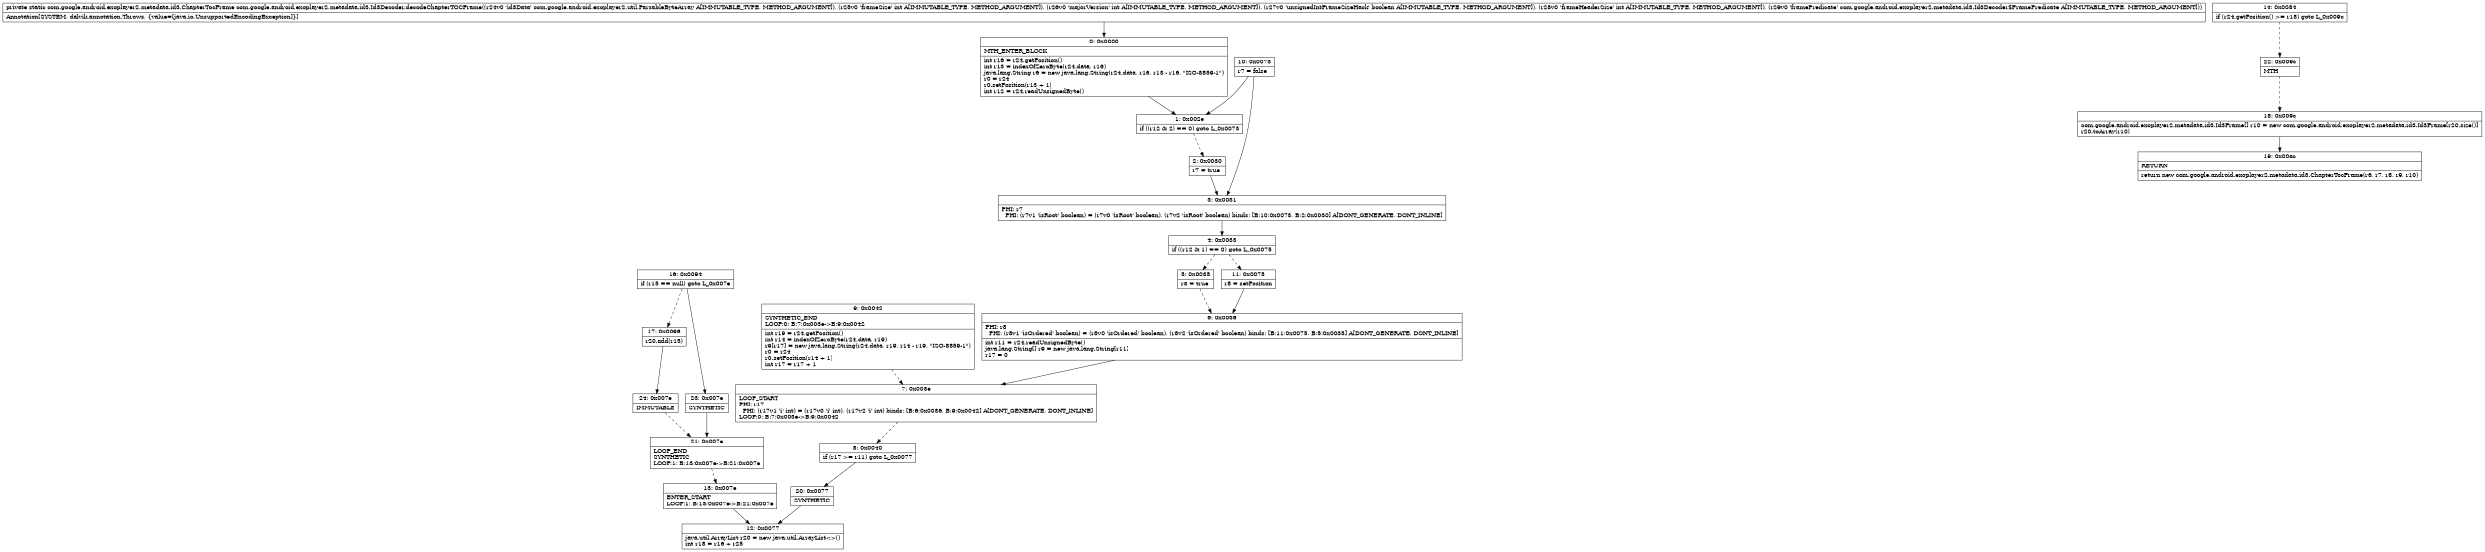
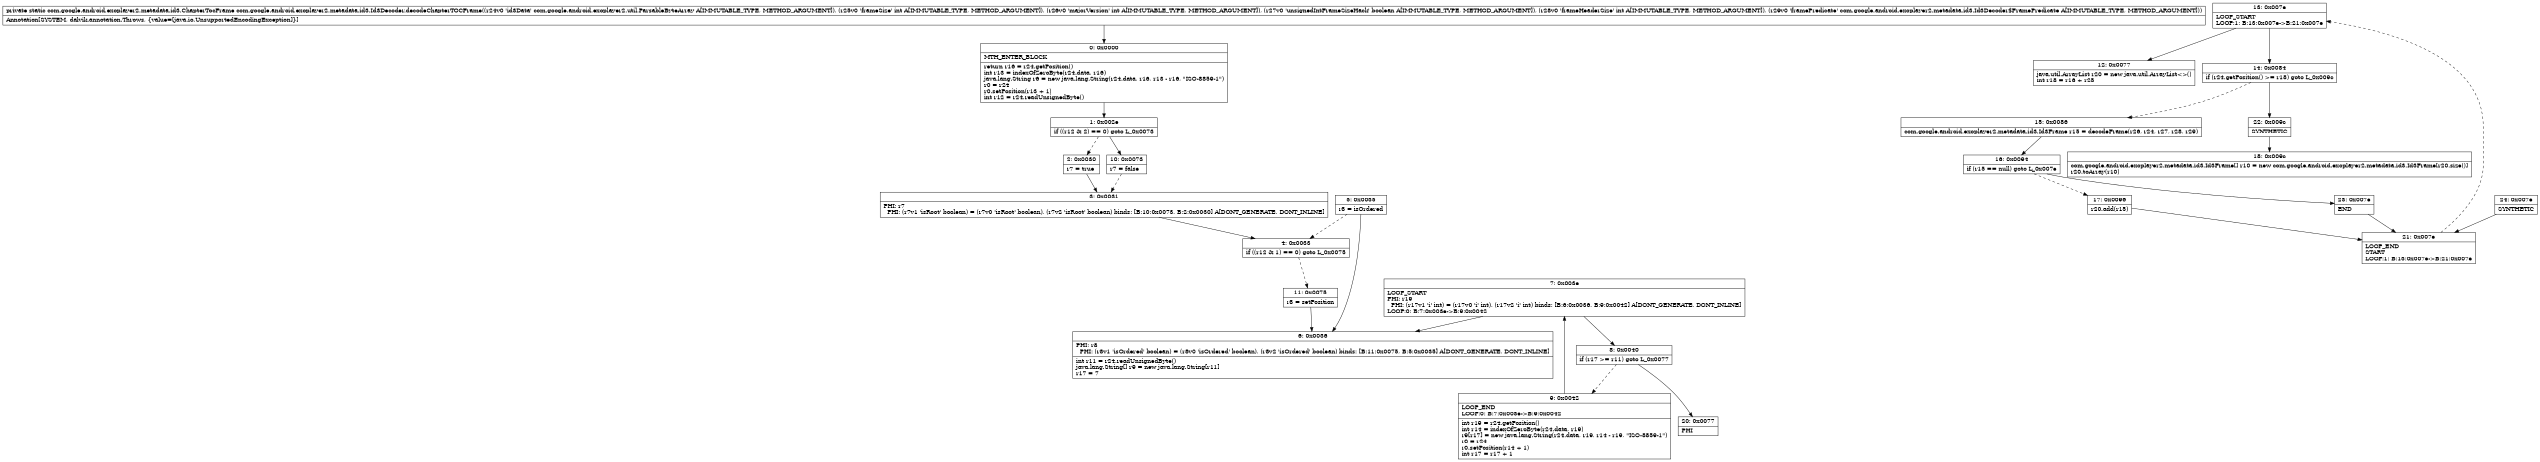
edge "14: 0x0084" -> "22: 0x009c": style dashed -> solid
edge "13: 0x007e" -> "14: 0x0084": added
node "0: 0x0000": text "int r16 = r24.getPosition()" -> "return r16 = r24.getPosition()"
node "22: 0x009c": text "MTH" -> "SYNTHETIC"
edge "22: 0x009c" -> "18: 0x009c": style dashed -> solid
edge "10: 0x0073" -> "1: 0x002e": reversed
node "15: 0x0086": added
edge "10: 0x0073" -> "3: 0x0031": style solid -> dashed
node "19: 0x00ac": removed
edge "4: 0x0033" -> "5: 0x0035": reversed
node "5: 0x0035": text "r8 = true" -> "r8 = isOrdered"
edge "5: 0x0035" -> "6: 0x0036": style dashed -> solid
node "9: 0x0042": text "SYNTHETIC_END" -> "LOOP_END"
node "6: 0x0036": text "r17 = 0" -> "r17 = 7"
edge "17: 0x0096" -> "24: 0x007e": now "17: 0x0096" -> "21: 0x007e"
edge "6: 0x0036" -> "7: 0x003e": reversed
edge "9: 0x0042" -> "7: 0x003e": style dashed -> solid
edge "8: 0x0040" -> "9: 0x0042": added
node "7: 0x003e": text "PHI: r17" -> "PHI: r19"
node "24: 0x007e": text "IMMUTABLE" -> "SYNTHETIC"
node "23: 0x007e": text "SYNTHETIC" -> "END"
edge "24: 0x007e" -> "21: 0x007e": style dashed -> solid
edge "7: 0x003e" -> "8: 0x0040": style dashed -> solid
node "21: 0x007e": text "SYNTHETIC" -> "START"
node "13: 0x007e": text "ENTER_START" -> "LOOP_START"
node "20: 0x0077": text "SYNTHETIC" -> "PHI"
edge "20: 0x0077" -> "12: 0x0077": removed
